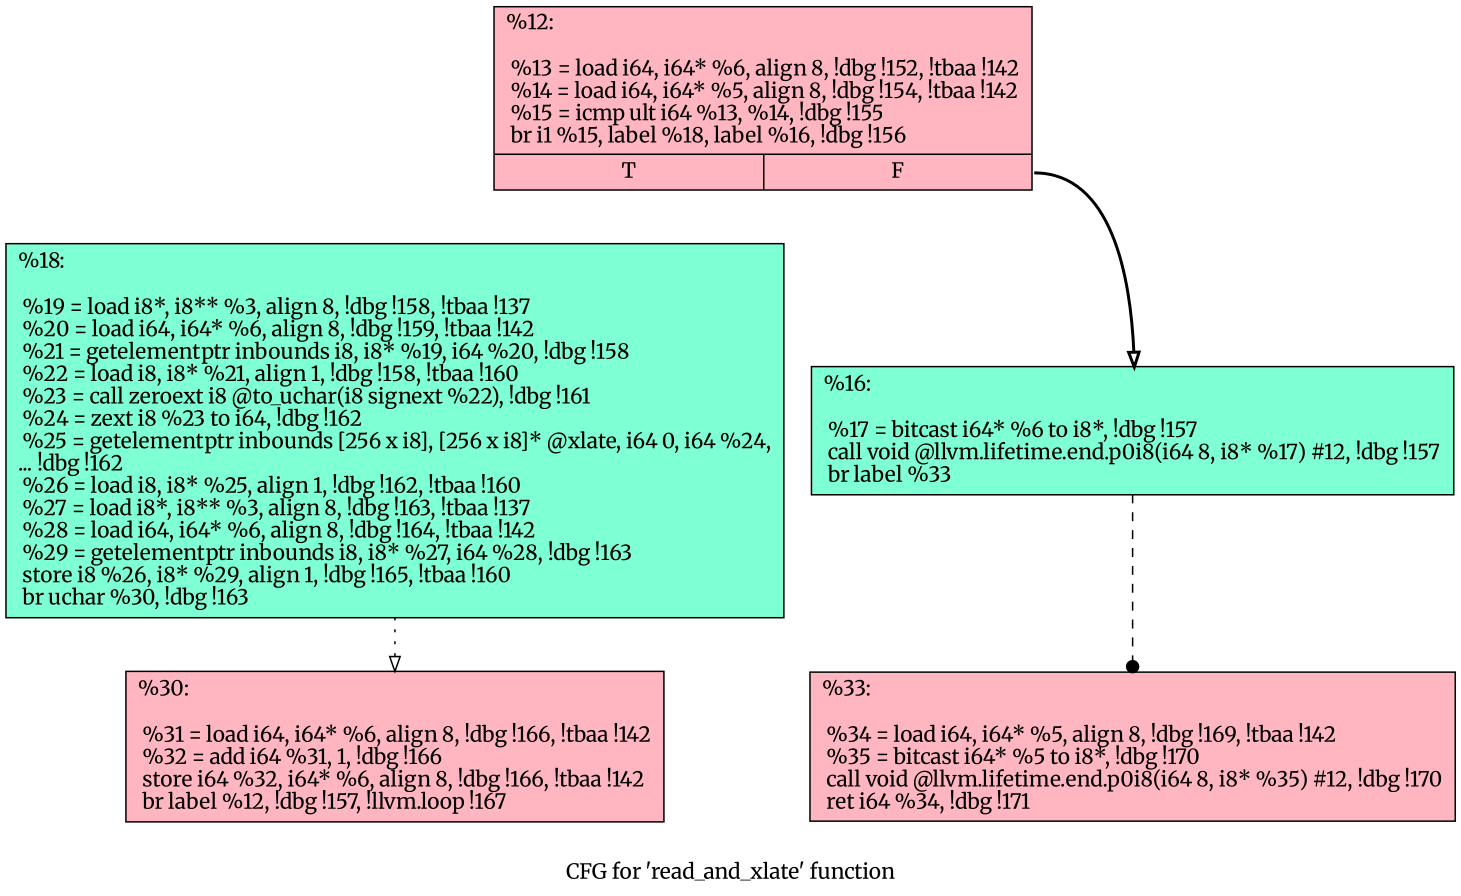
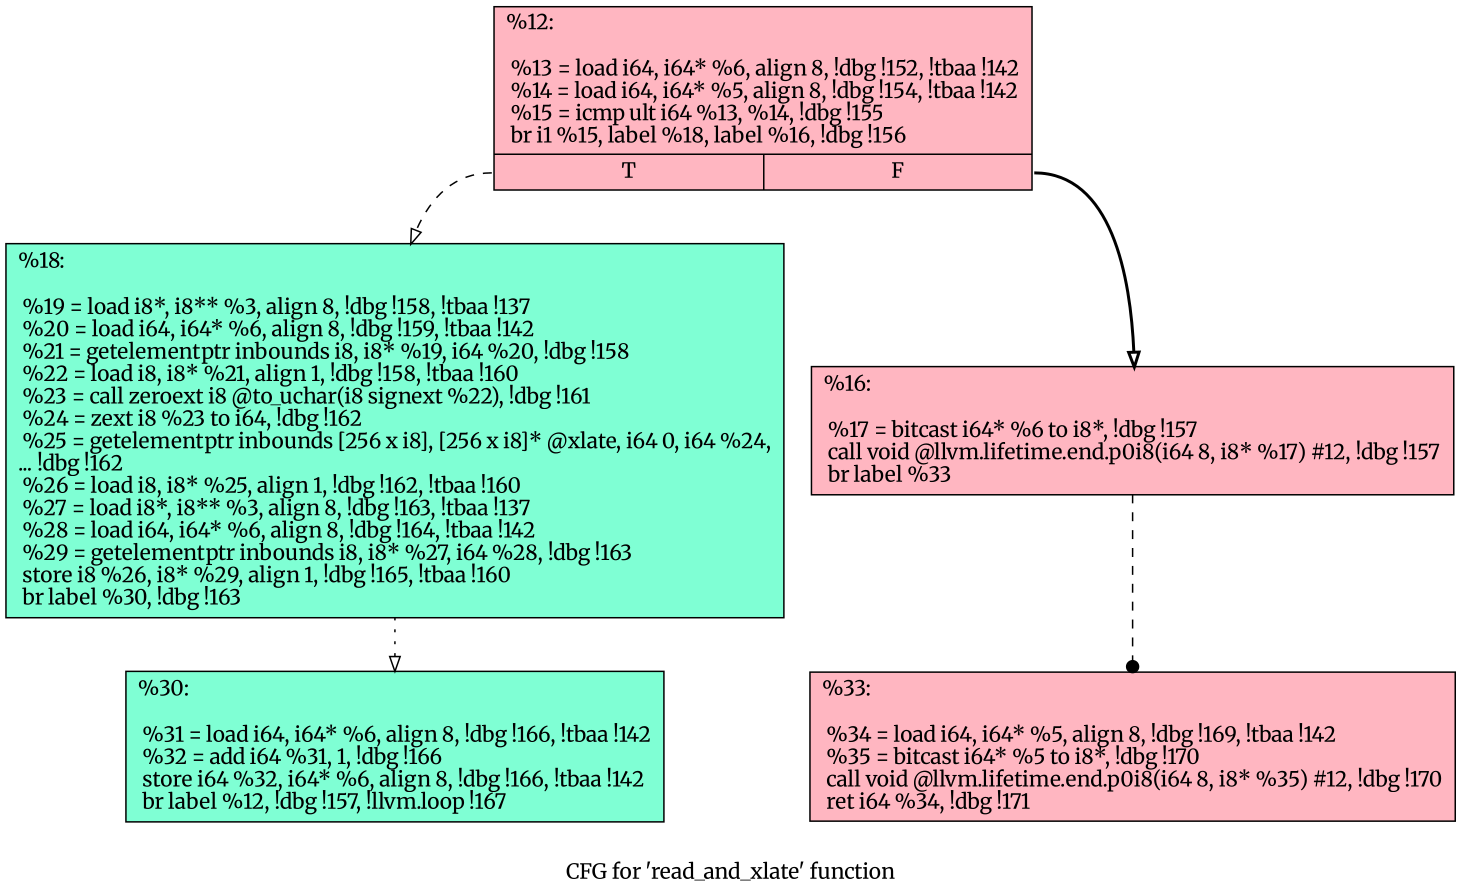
edge "%12:" -> "%18:": added
node "%16:": fillcolor aquamarine -> lightpink
node "%18:": text "br uchar %30, !dbg !163" -> "br label %30, !dbg !163"
node "%30:": fillcolor lightpink -> aquamarine
